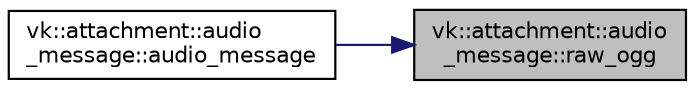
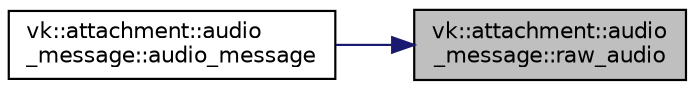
node "vk::attachment::audio _message::raw_ogg": label "vk::attachment::audio _message::raw_ogg" -> "vk::attachment::audio _message::raw_audio"
